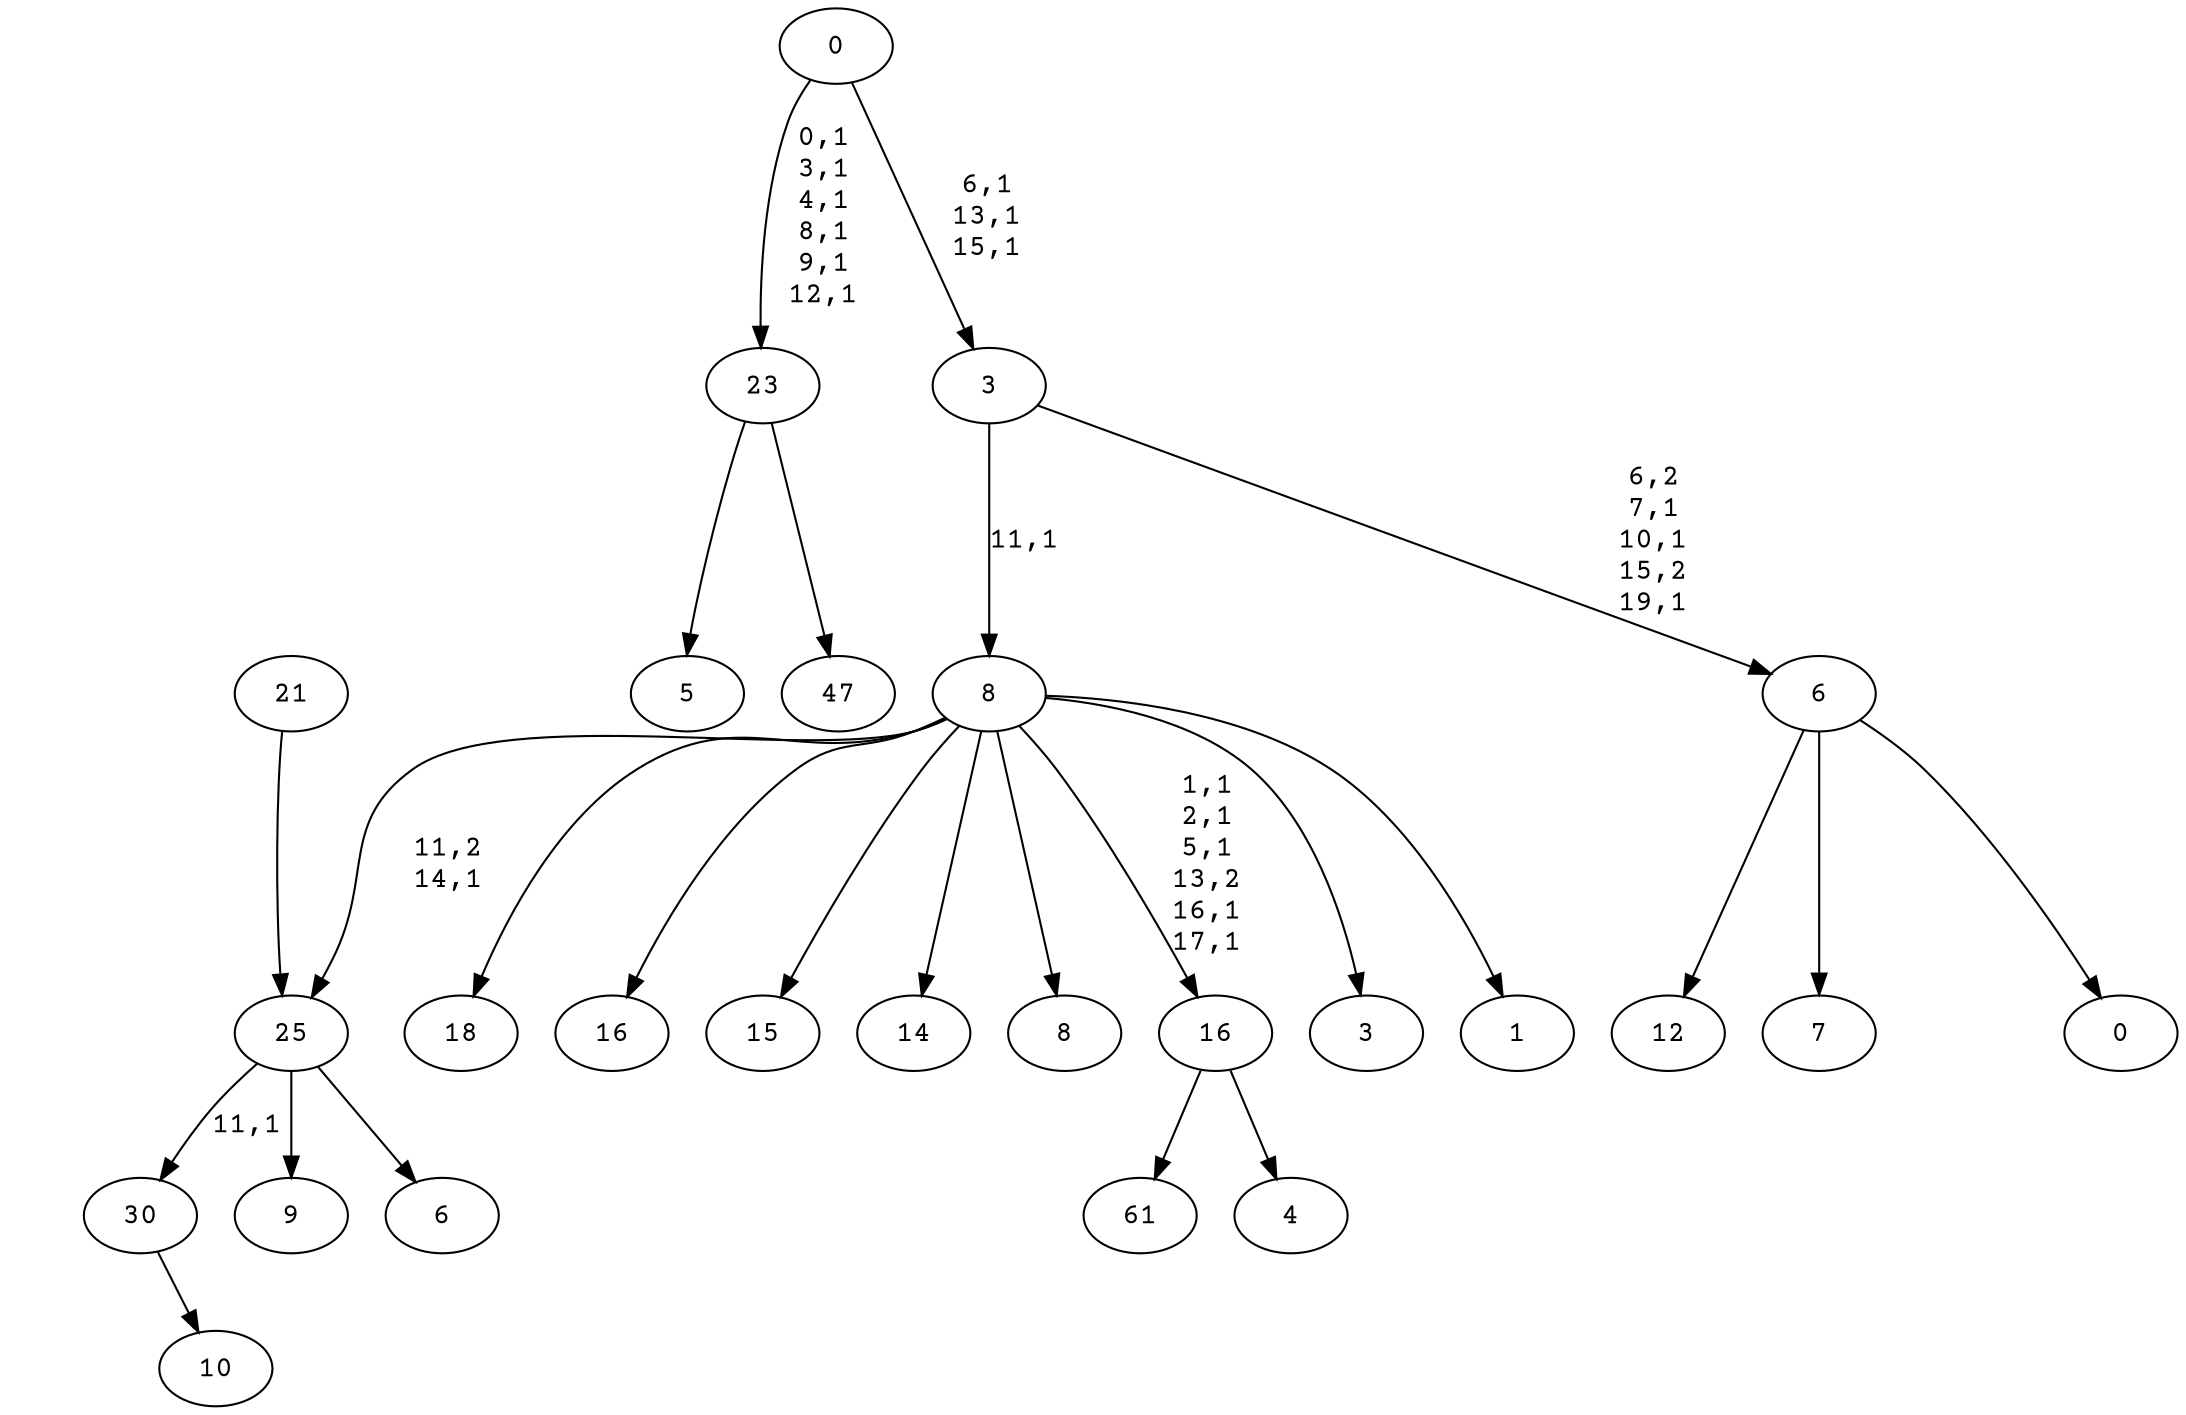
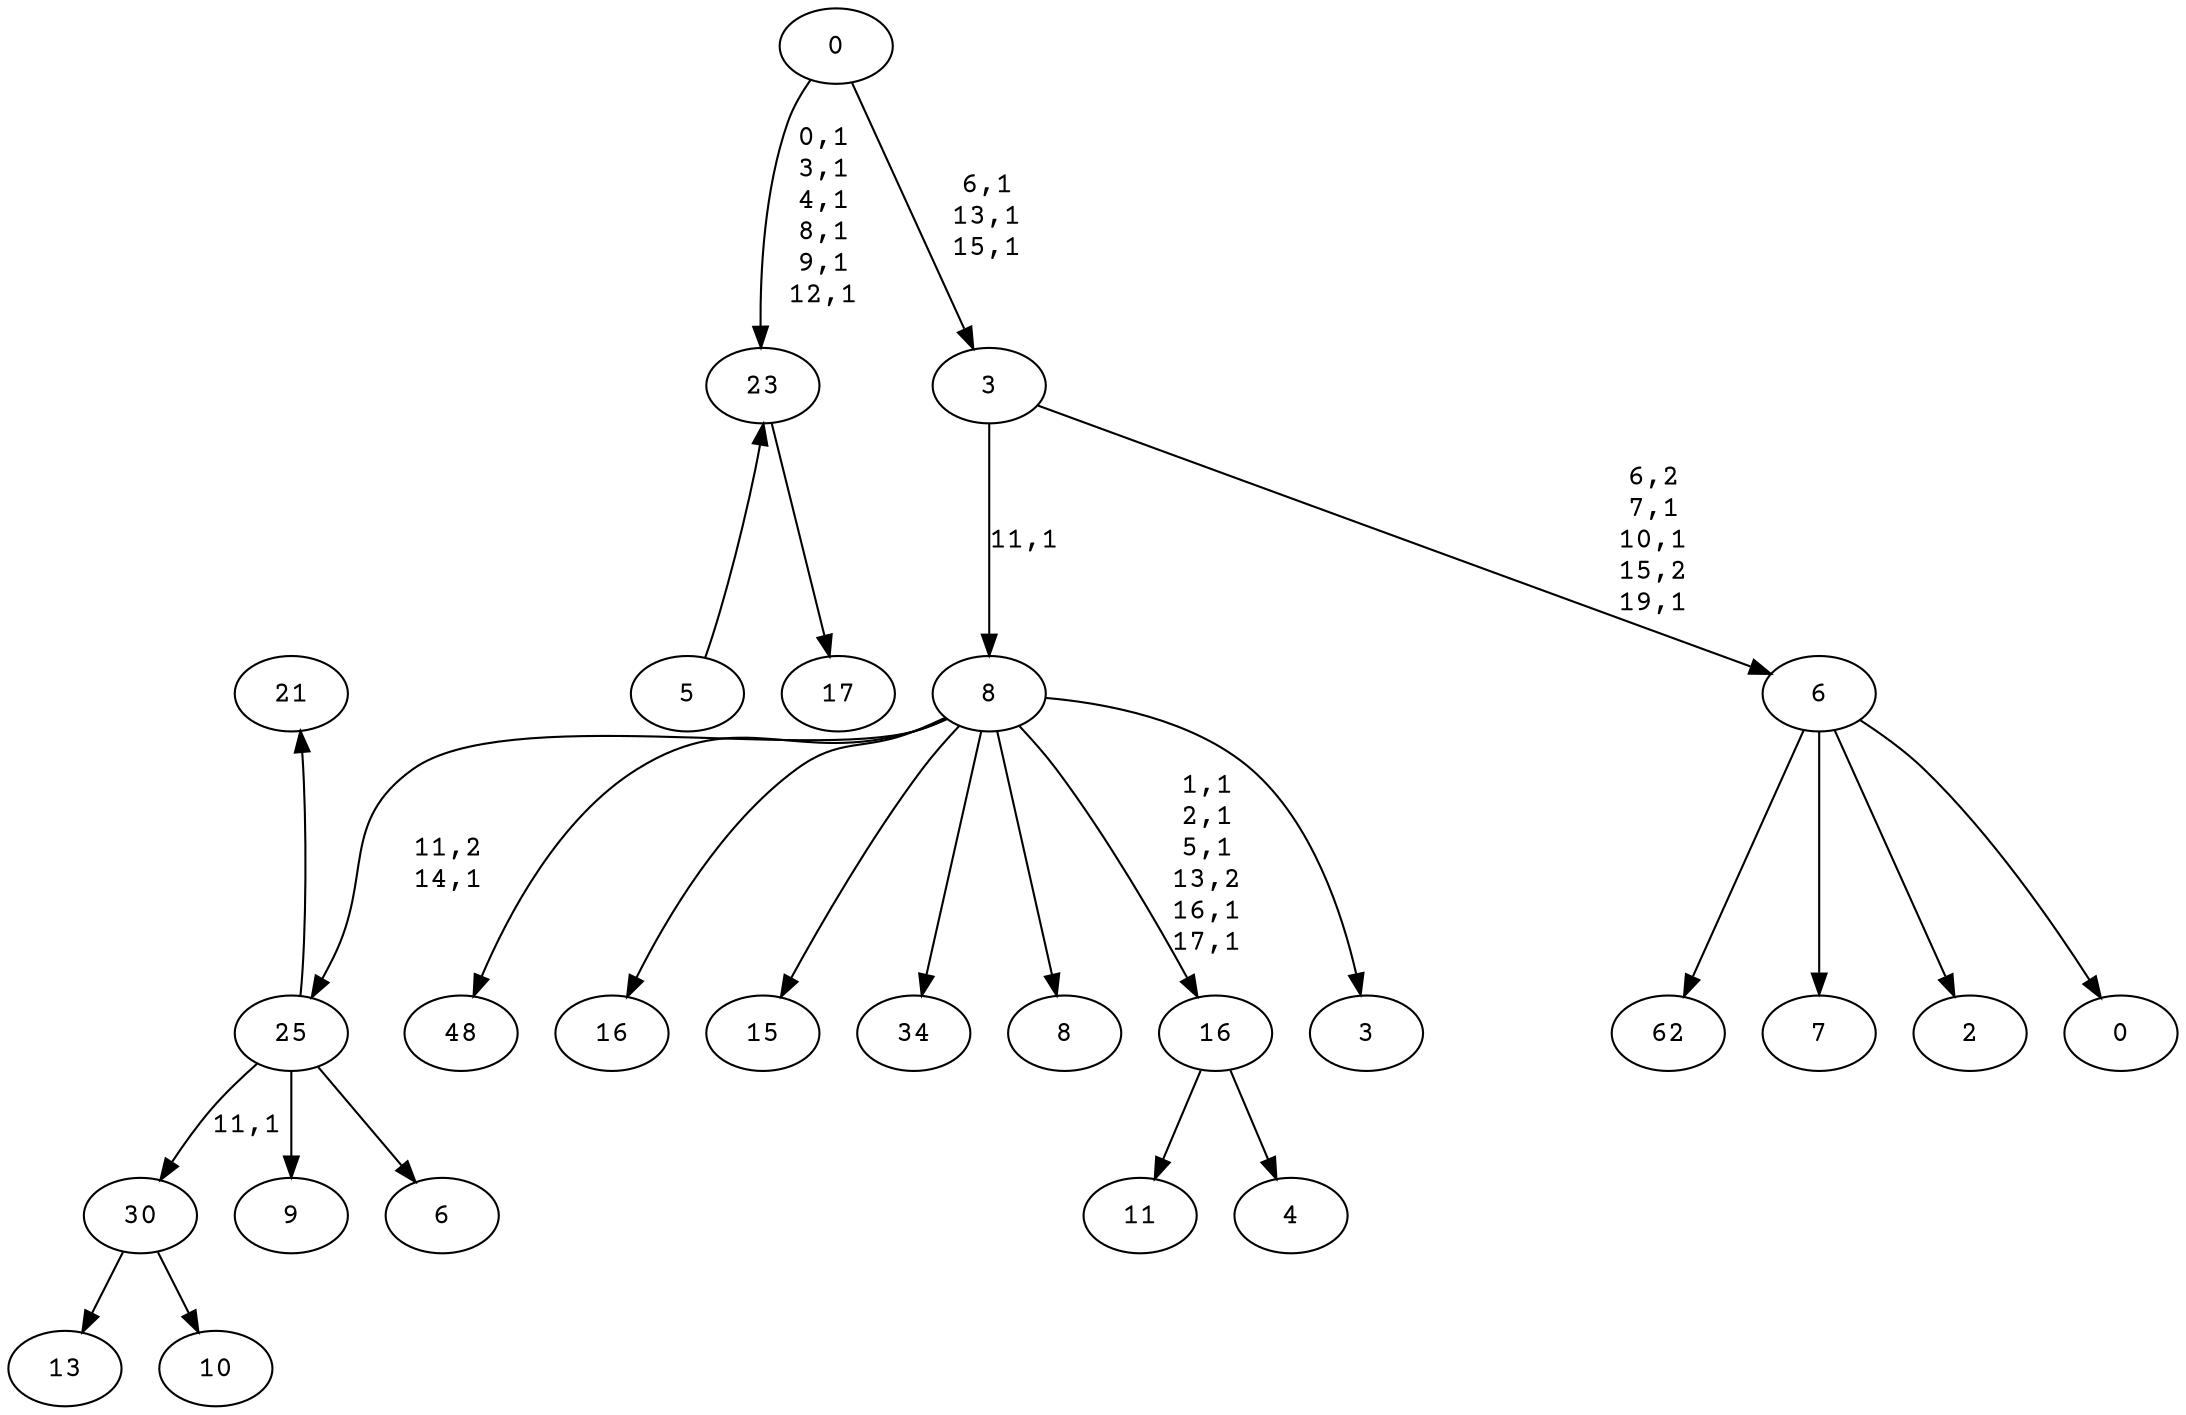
edge "23" -> "5": reversed
node "47": label "47" -> "17"
edge "21" -> "25": reversed
node "18": label "18" -> "48"
node "14": label "14" -> "34"
node "1": removed
node "12": label "12" -> "62"
node "2": added
node "61": label "61" -> "11"
node "13": added
